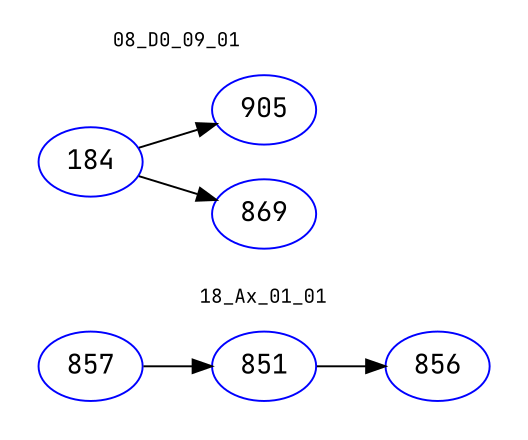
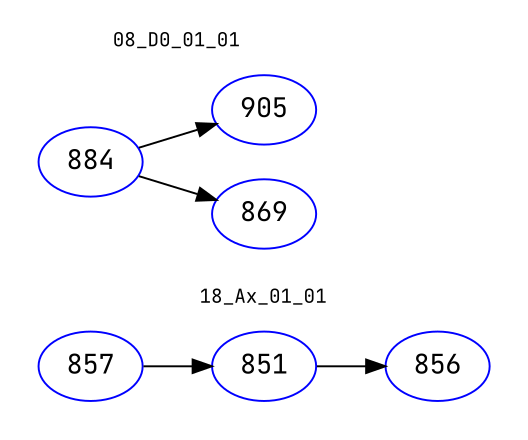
cluster "08_D0_09_01": label "08_D0_09_01" -> "08_D0_01_01"
node "184": label "184" -> "884"
